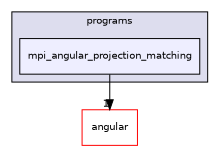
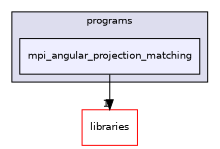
node "angular": label "angular" -> "libraries"
